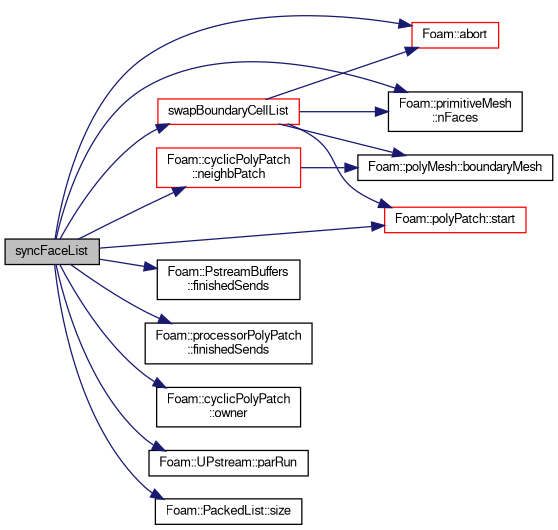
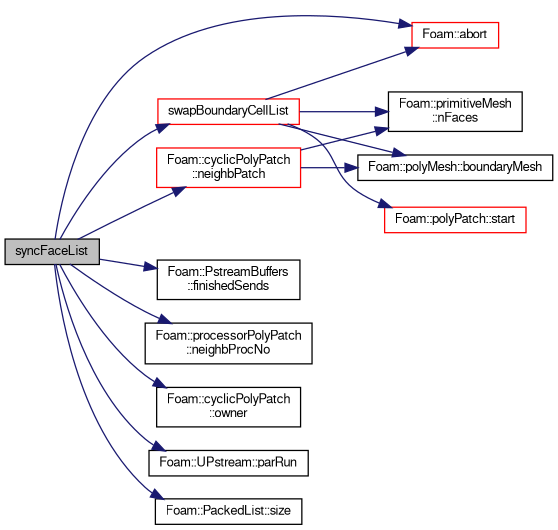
edge "syncFaceList" -> "Foam::primitiveMesh ::nFaces": now "Foam::cyclicPolyPatch ::neighbPatch" -> "Foam::primitiveMesh ::nFaces"
edge "syncFaceList" -> "Foam::polyPatch::start": removed
node "Foam::processorPolyPatch ::finishedSends": label "Foam::processorPolyPatch ::finishedSends" -> "Foam::processorPolyPatch ::neighbProcNo"
